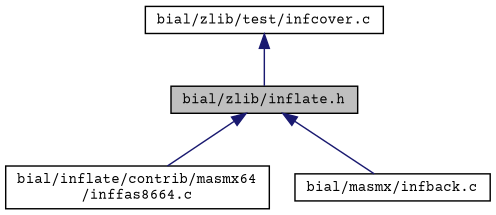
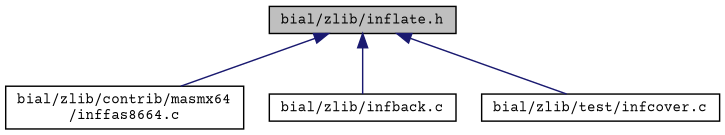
edge "bial/zlib/inflate.h" -> "bial/zlib/test/infcover.c": reversed
node "bial/inflate/contrib/masmx64 /inffas8664.c": label "bial/inflate/contrib/masmx64 /inffas8664.c" -> "bial/zlib/contrib/masmx64 /inffas8664.c"
node "bial/masmx/infback.c": label "bial/masmx/infback.c" -> "bial/zlib/infback.c"
